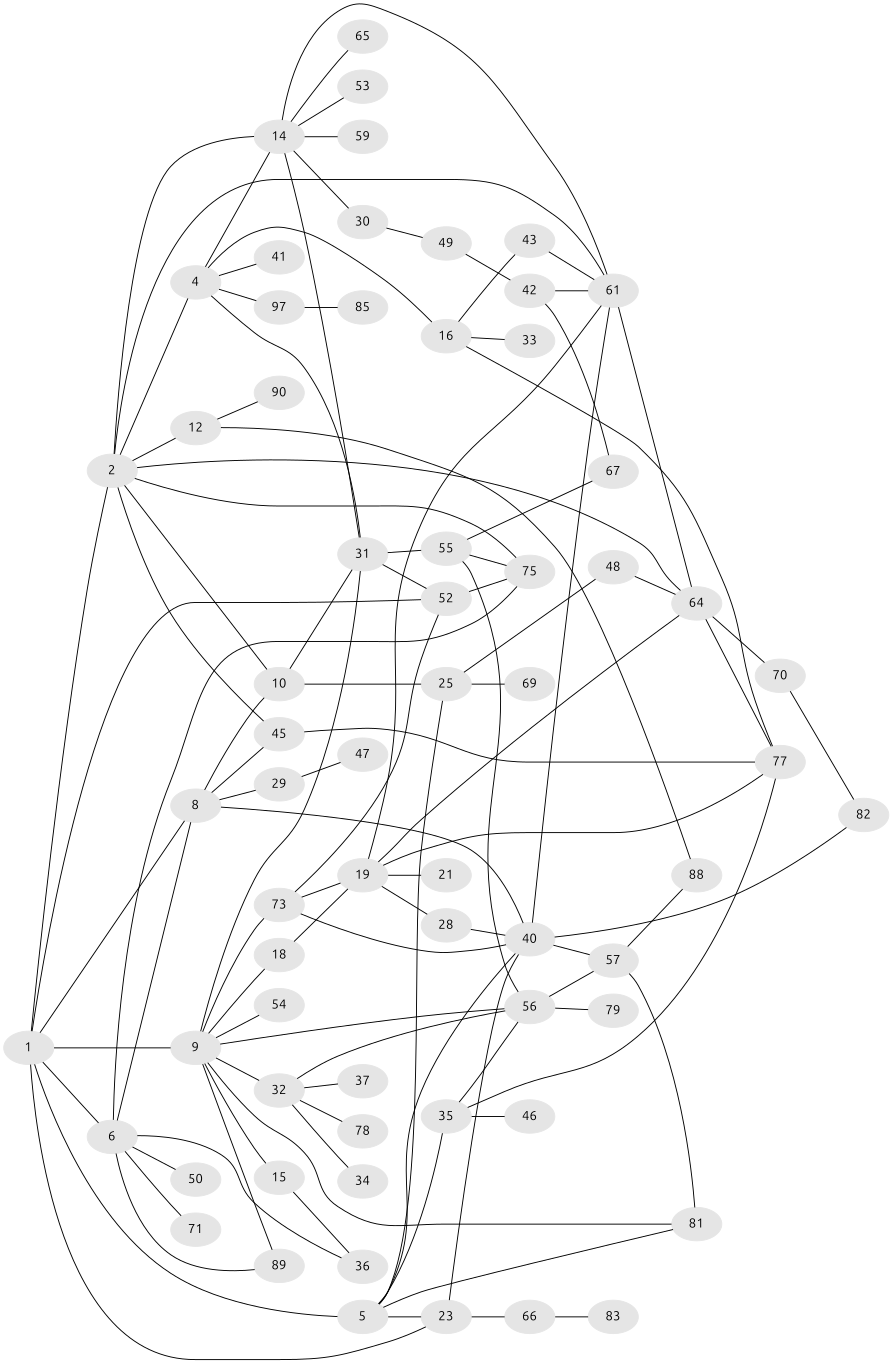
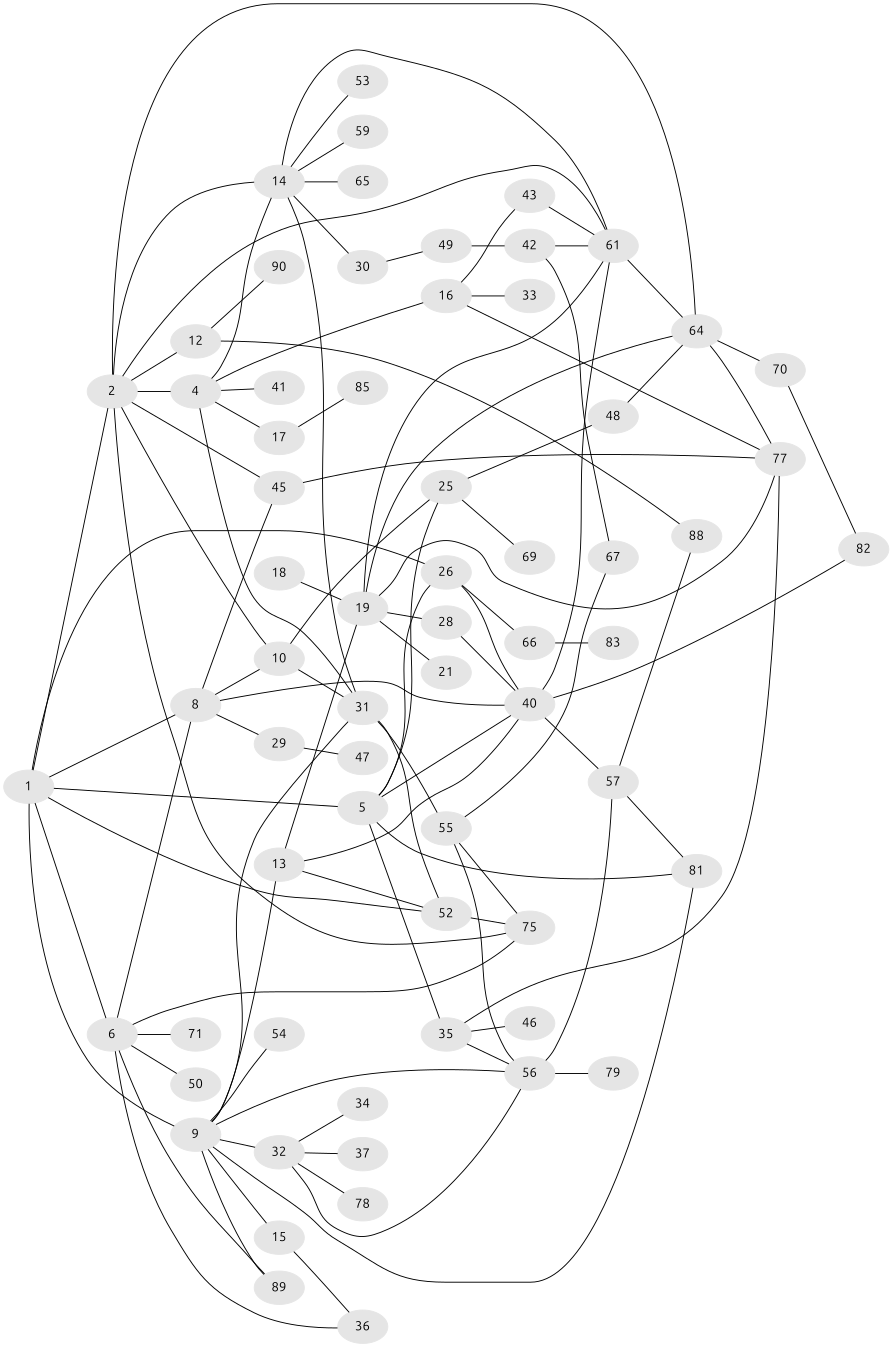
node "97": label "97" -> "17"
node "73": label "73" -> "13"
edge "18" -- "9": removed
node "23": label "23" -> "26"
